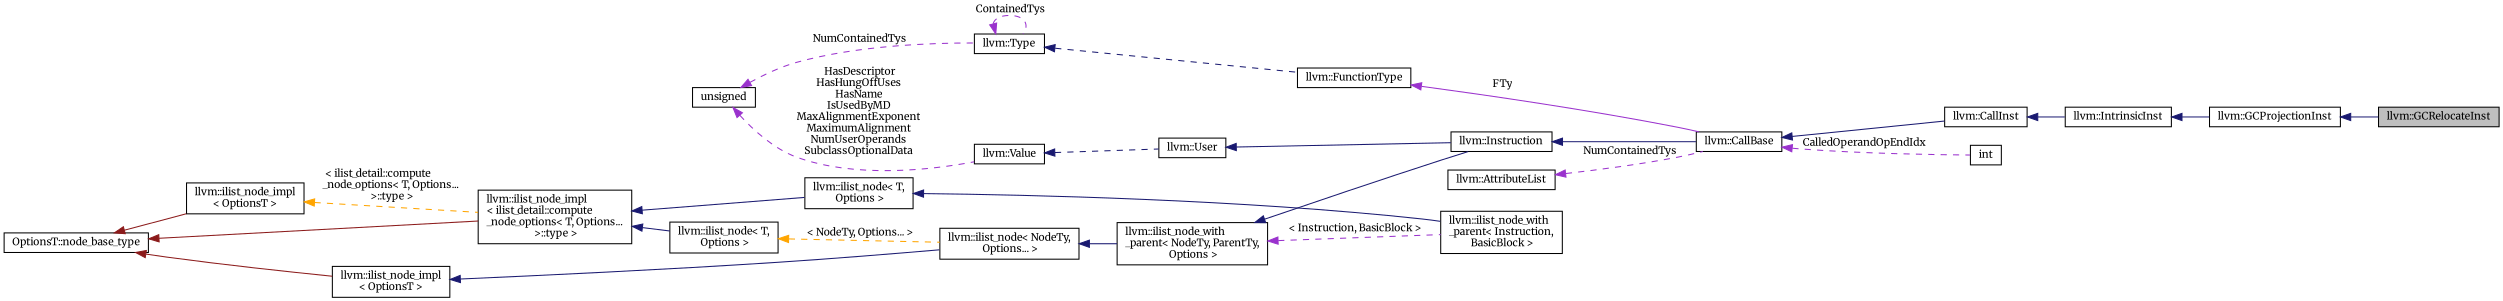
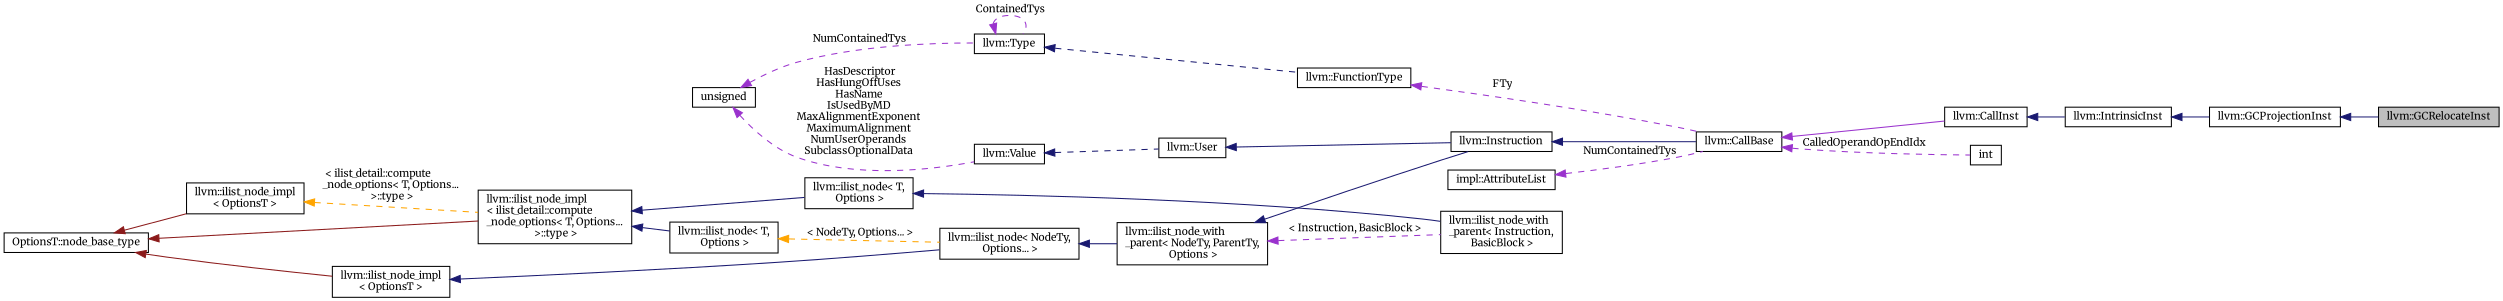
edge "llvm::CallBase" -> "llvm::FunctionType": style solid -> dashed
edge "llvm::CallInst" -> "llvm::CallBase": color midnightblue -> darkorchid3
node "llvm::AttributeList": label "llvm::AttributeList" -> "impl::AttributeList"
